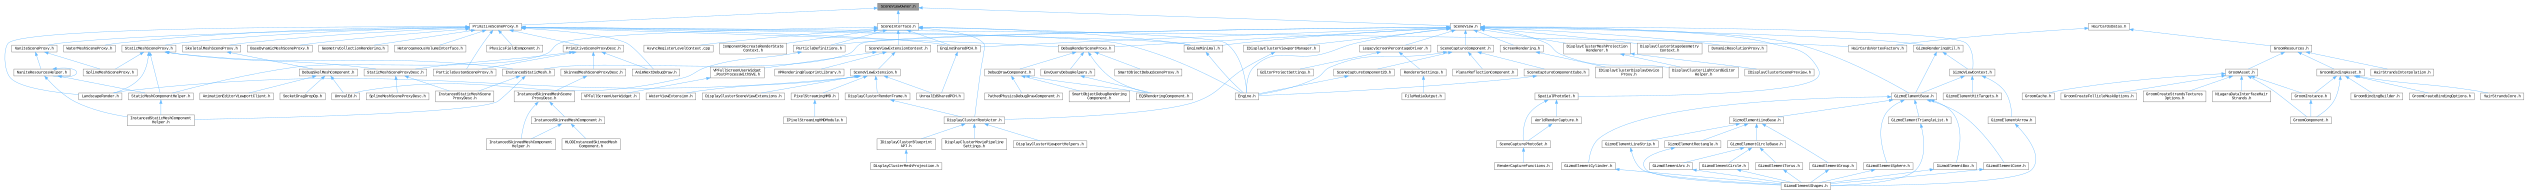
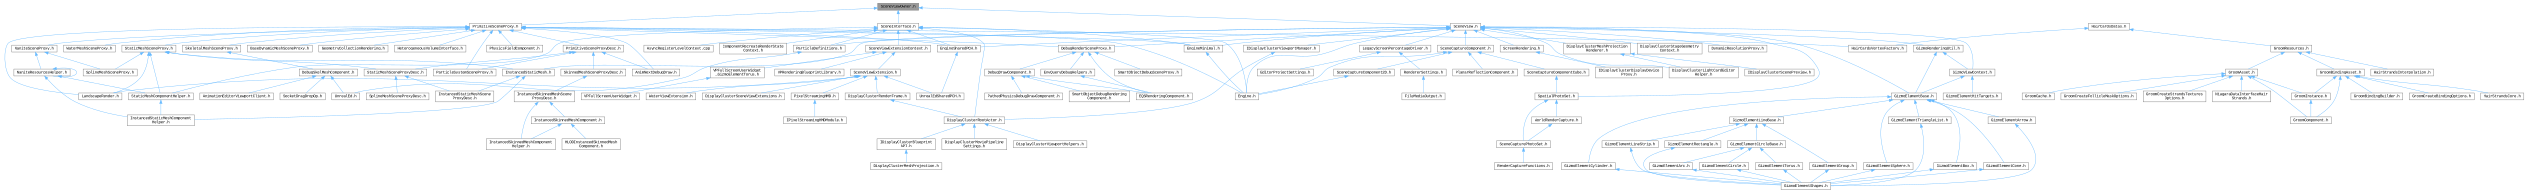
node "VPFullScreenUserWidget _PostProcessWithSVE.h": label "VPFullScreenUserWidget _PostProcessWithSVE.h" -> "VPFullScreenUserWidget _GizmoElementTorus.h"
edge "Engine.h" -> "SceneCaptureComponentCube.h": now "SpatialPhotoSet.h" -> "SceneCaptureComponentCube.h"
edge "GizmoElementArrow.h" -> "GizmoViewContext.h": now "GizmoElementArrow.h" -> "GizmoElementBase.h"
